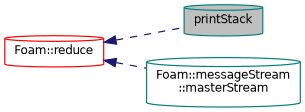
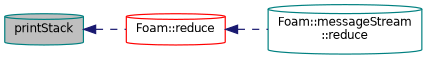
edge "printStack" -> "Foam::reduce": reversed
node "Foam::messageStream ::masterStream": label "Foam::messageStream ::masterStream" -> "Foam::messageStream ::reduce"
